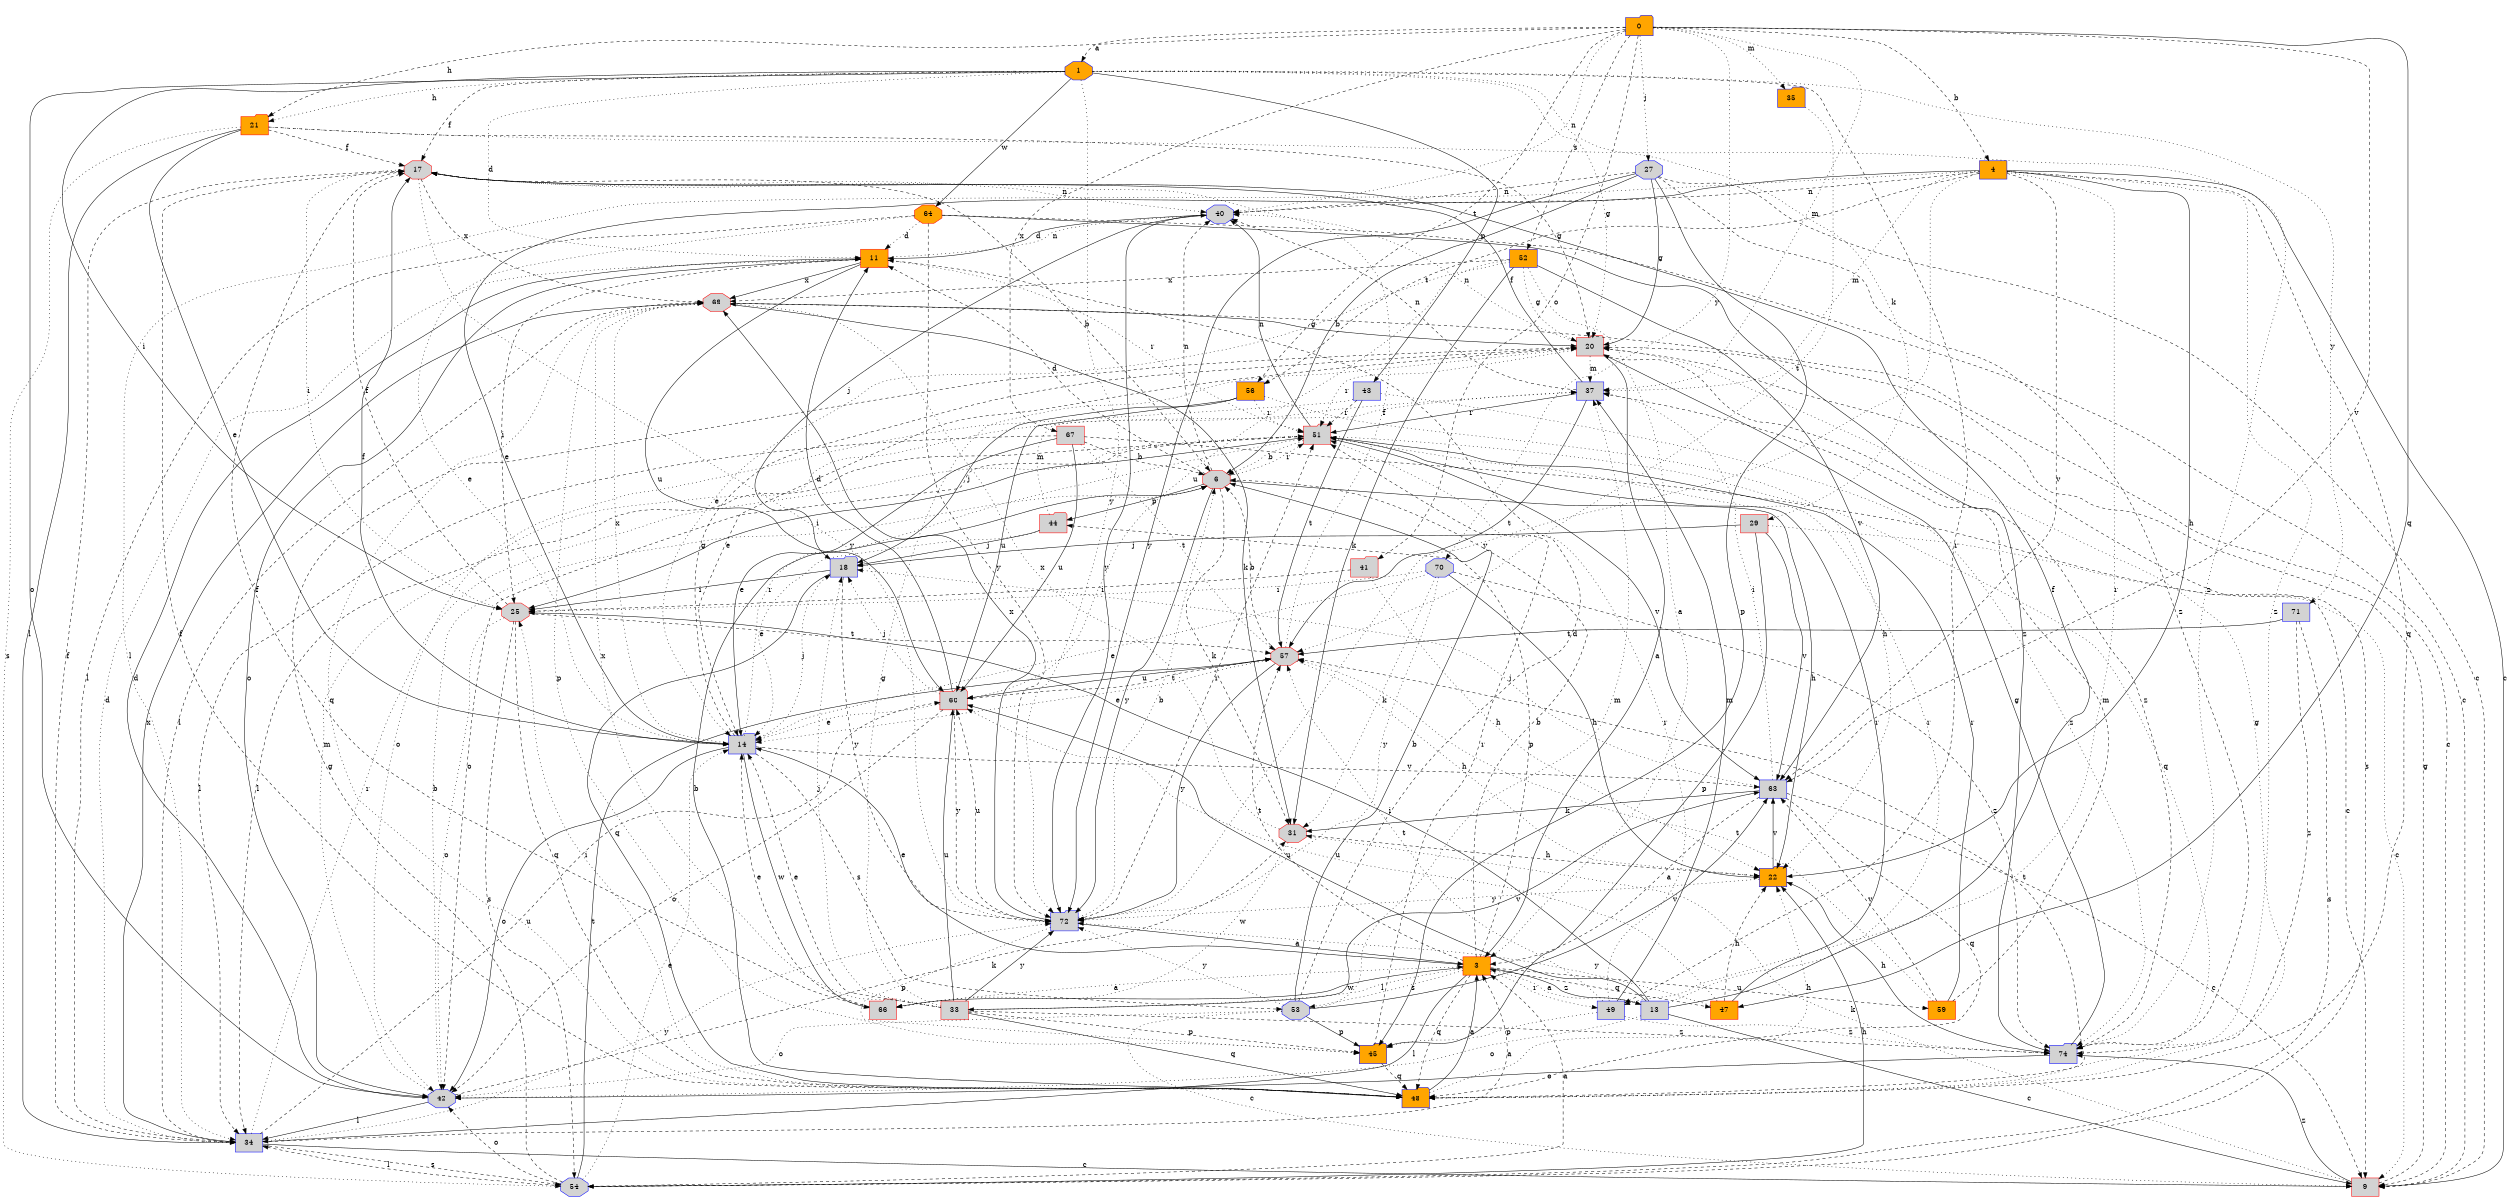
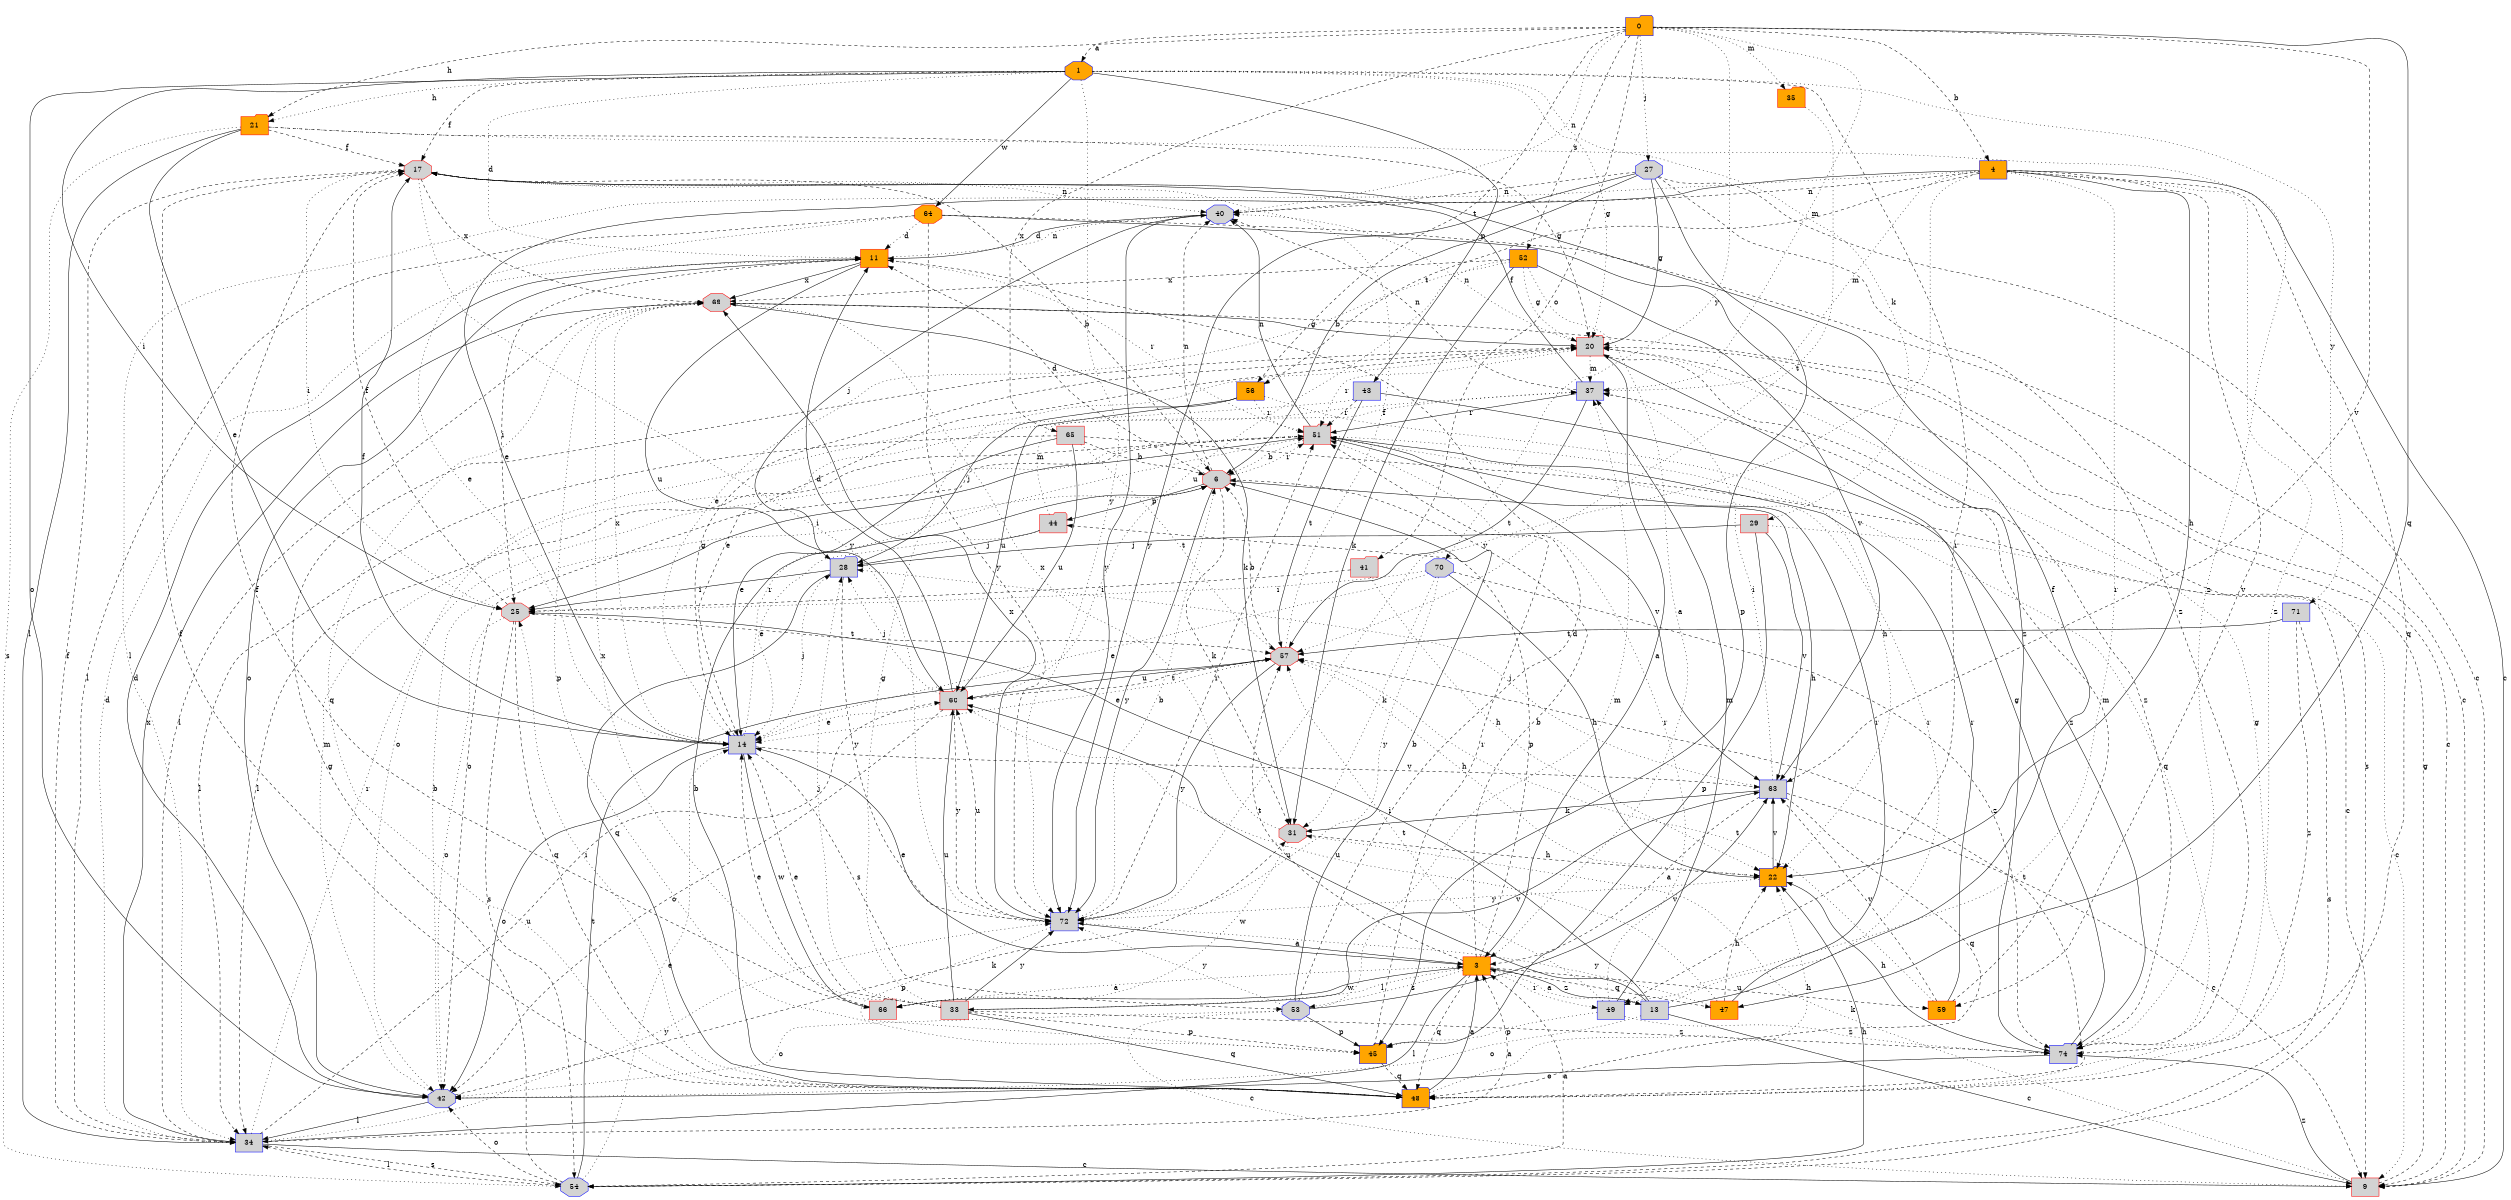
node "35": color blue -> red
node "67": label "67" -> "65"
edge "4" -> "63": now "4" -> "59"
edge "43" -> "74": style dotted -> solid
node "18": label "18" -> "28"
